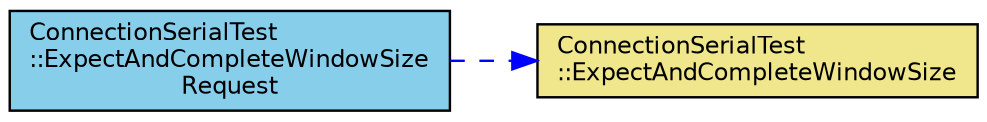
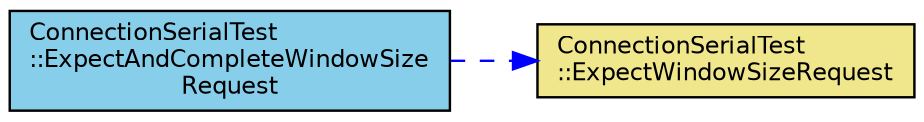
node "ConnectionSerialTest ::ExpectAndCompleteWindowSize": label "ConnectionSerialTest ::ExpectAndCompleteWindowSize" -> "ConnectionSerialTest ::ExpectWindowSizeRequest"
